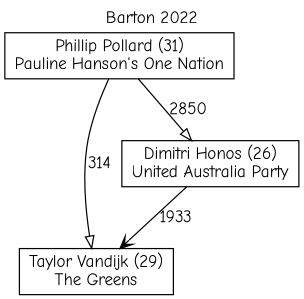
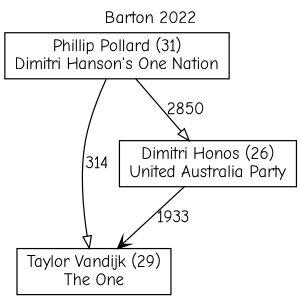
node "Phillip Pollard (31) Pauline Hanson's One Nation": label "Phillip Pollard (31) Pauline Hanson's One Nation" -> "Phillip Pollard (31) Dimitri Hanson's One Nation"
node "Taylor Vandijk (29) The Greens": label "Taylor Vandijk (29) The Greens" -> "Taylor Vandijk (29) The One"
